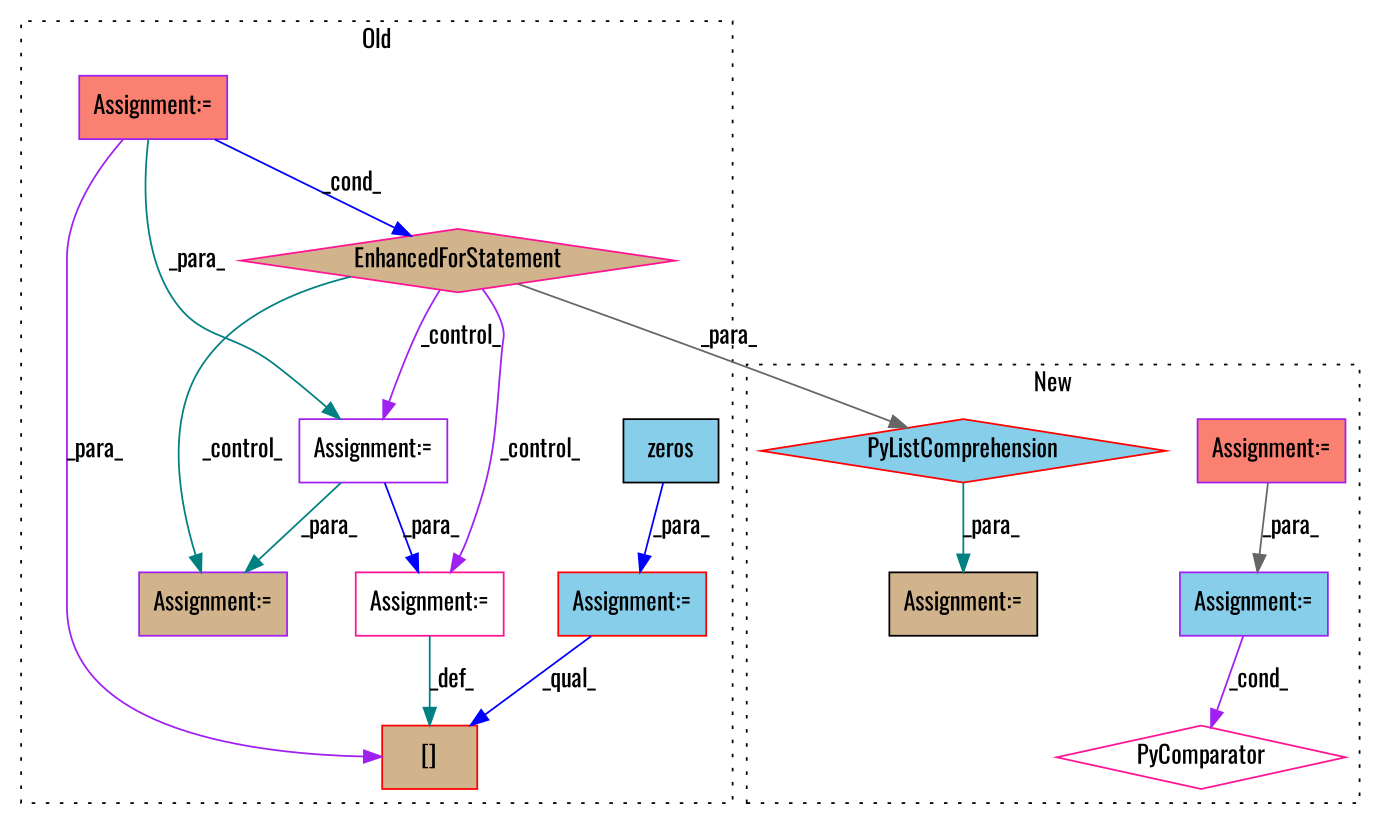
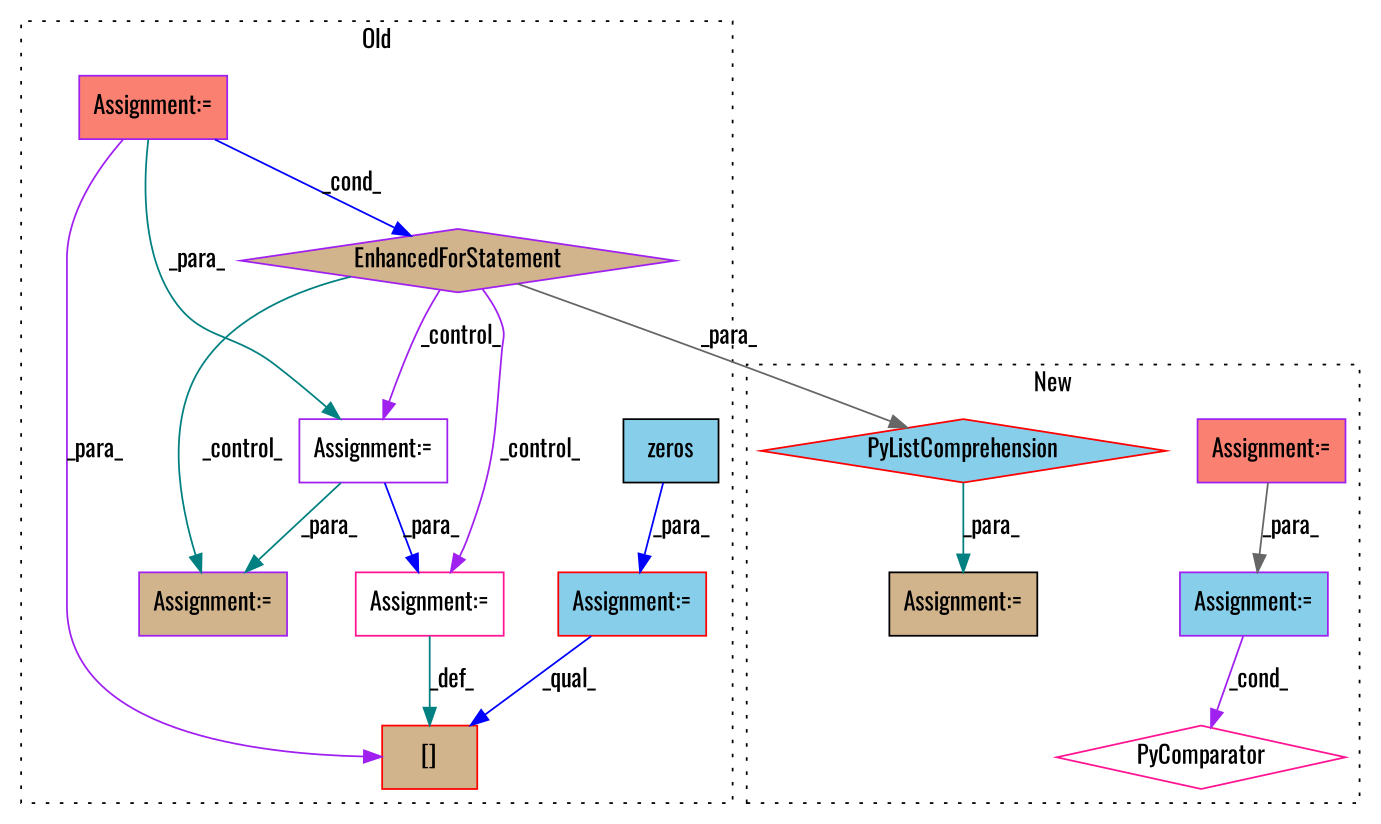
node "EnhancedForStatement": color deeppink -> purple
